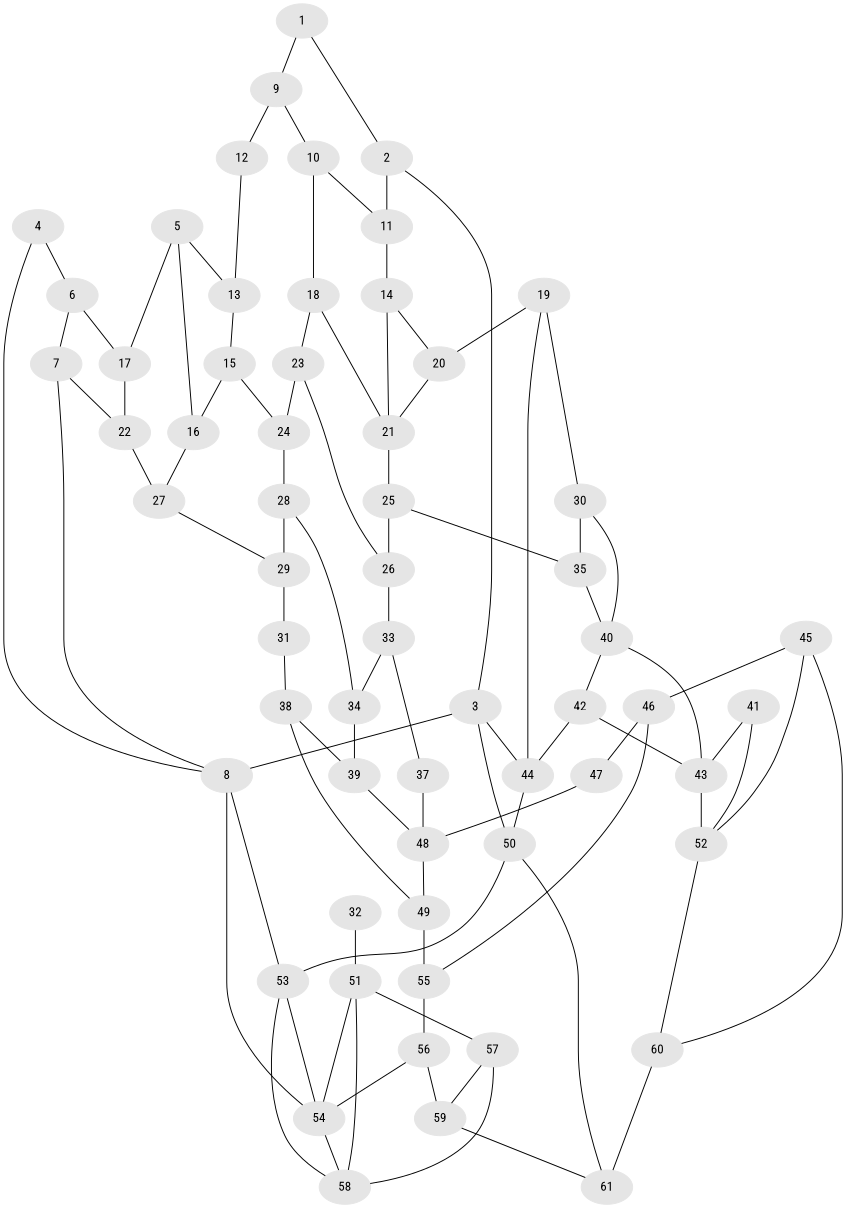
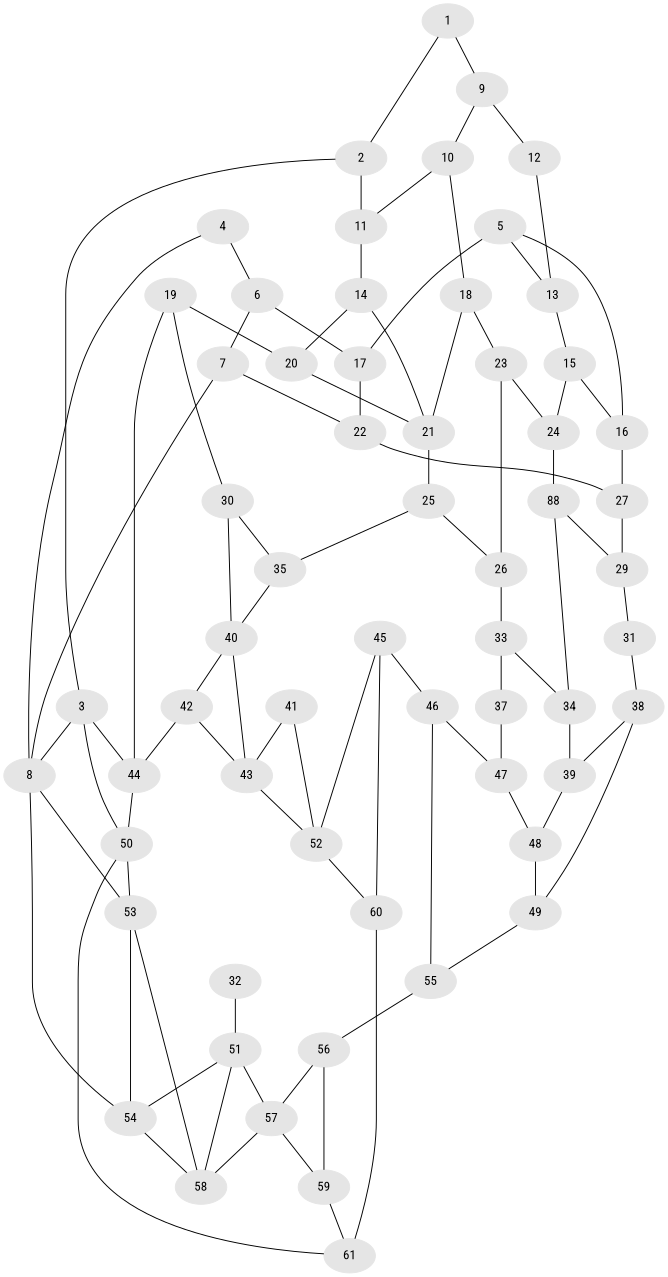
node "28": label "28" -> "88"
edge "37" -- "48": now "37" -- "47"
edge "56" -- "54": now "56" -- "57"
